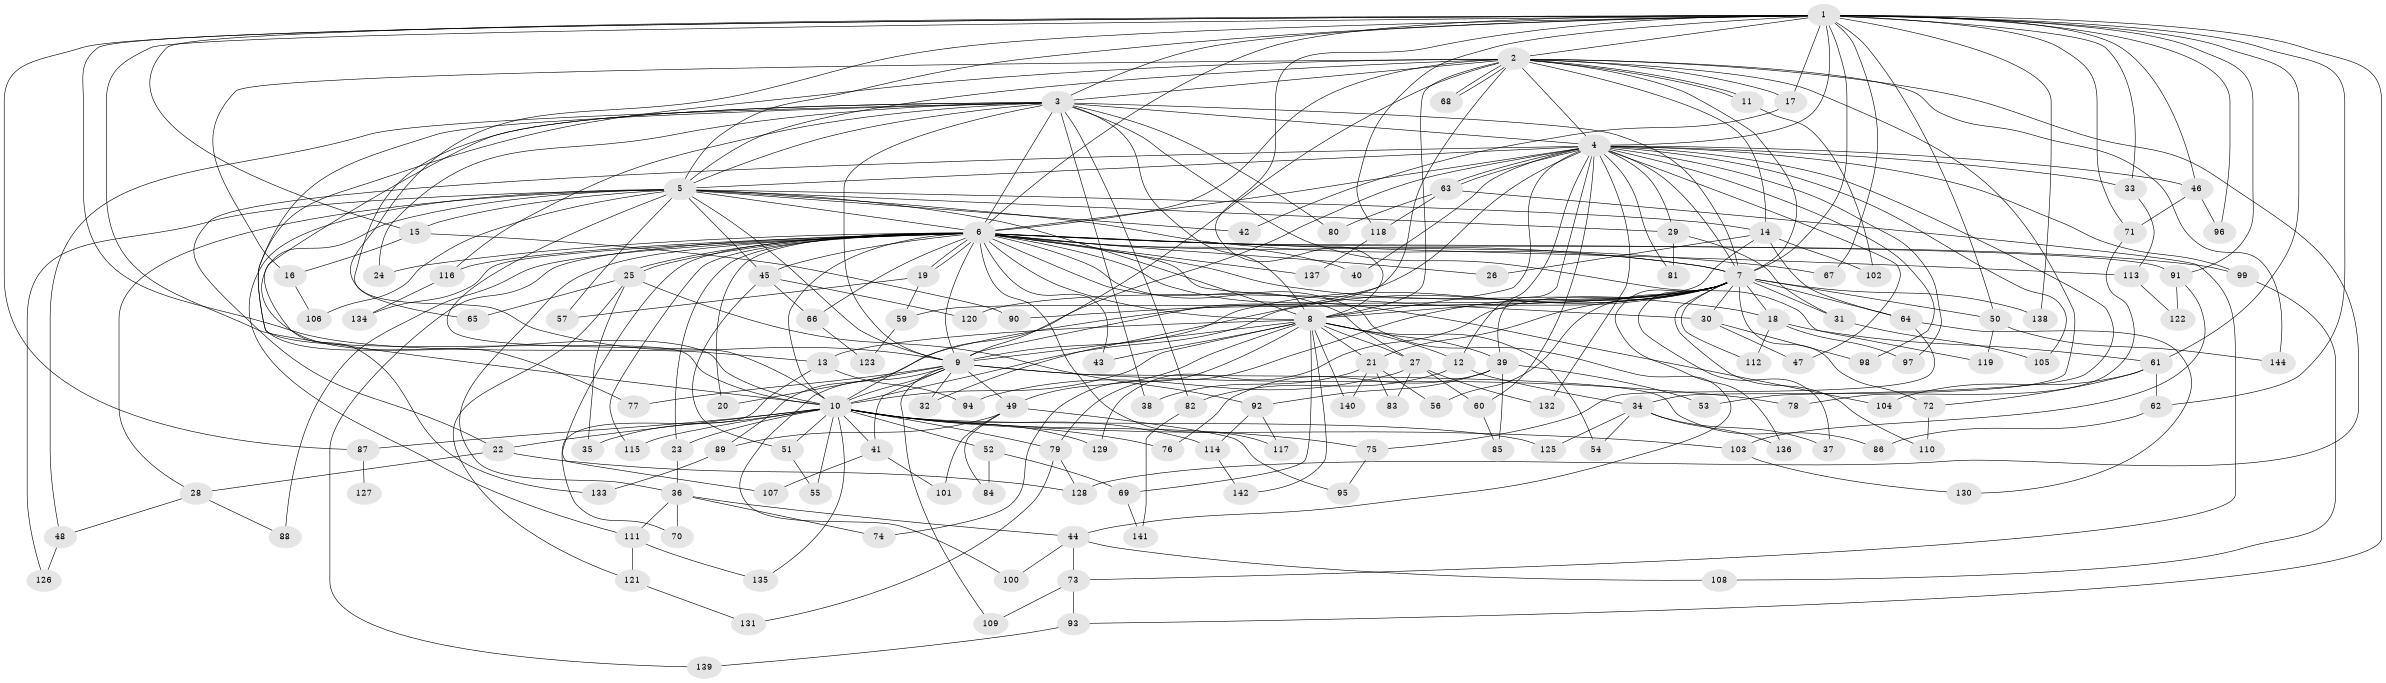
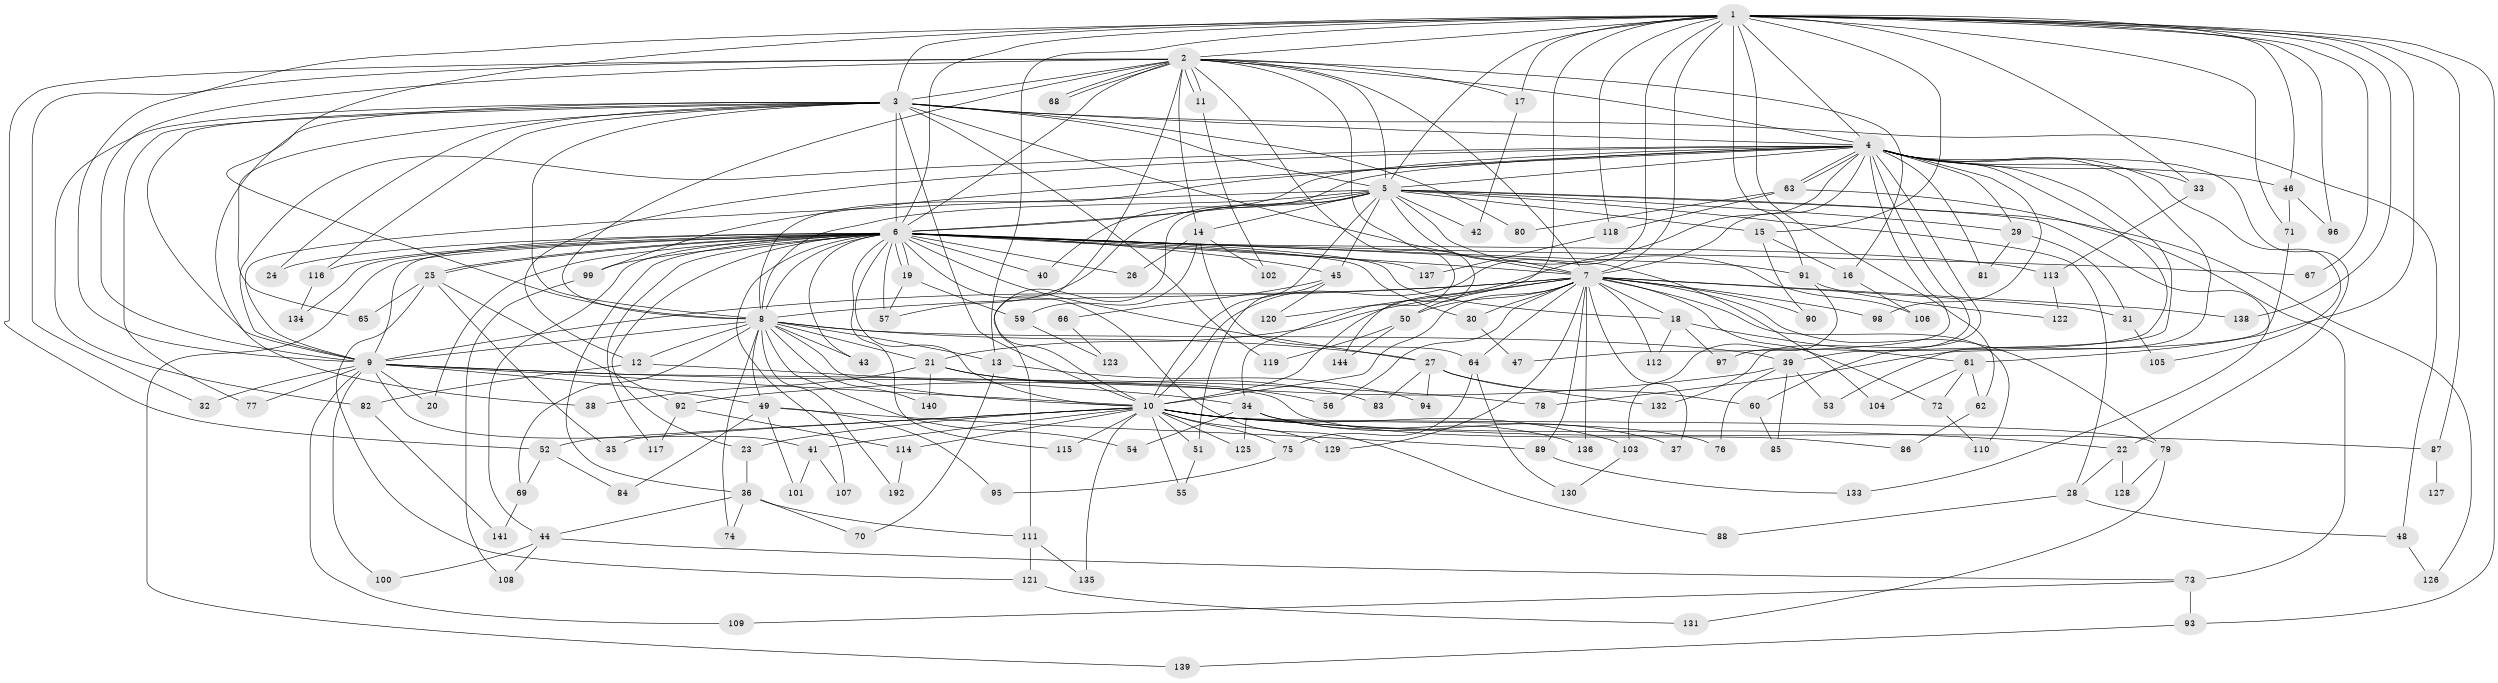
edge "6" -- "66": now "6" -- "57"
edge "30" -- "98": now "7" -- "98"
edge "2" -- "128": now "2" -- "52"
node "142": label "142" -> "192"
